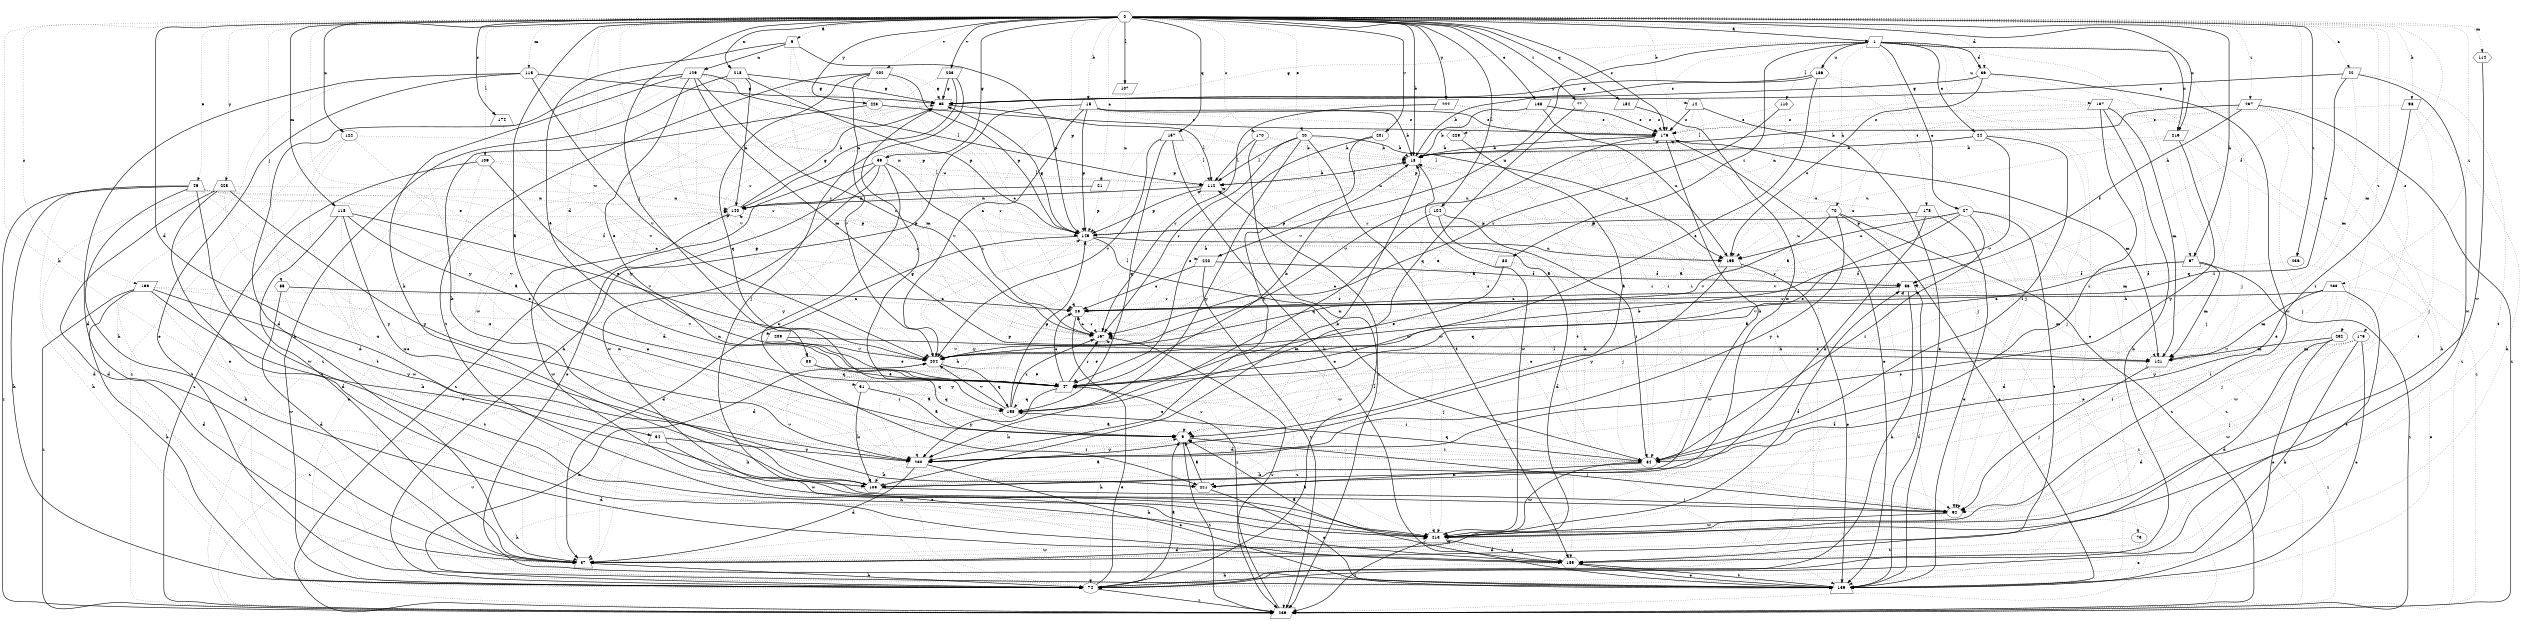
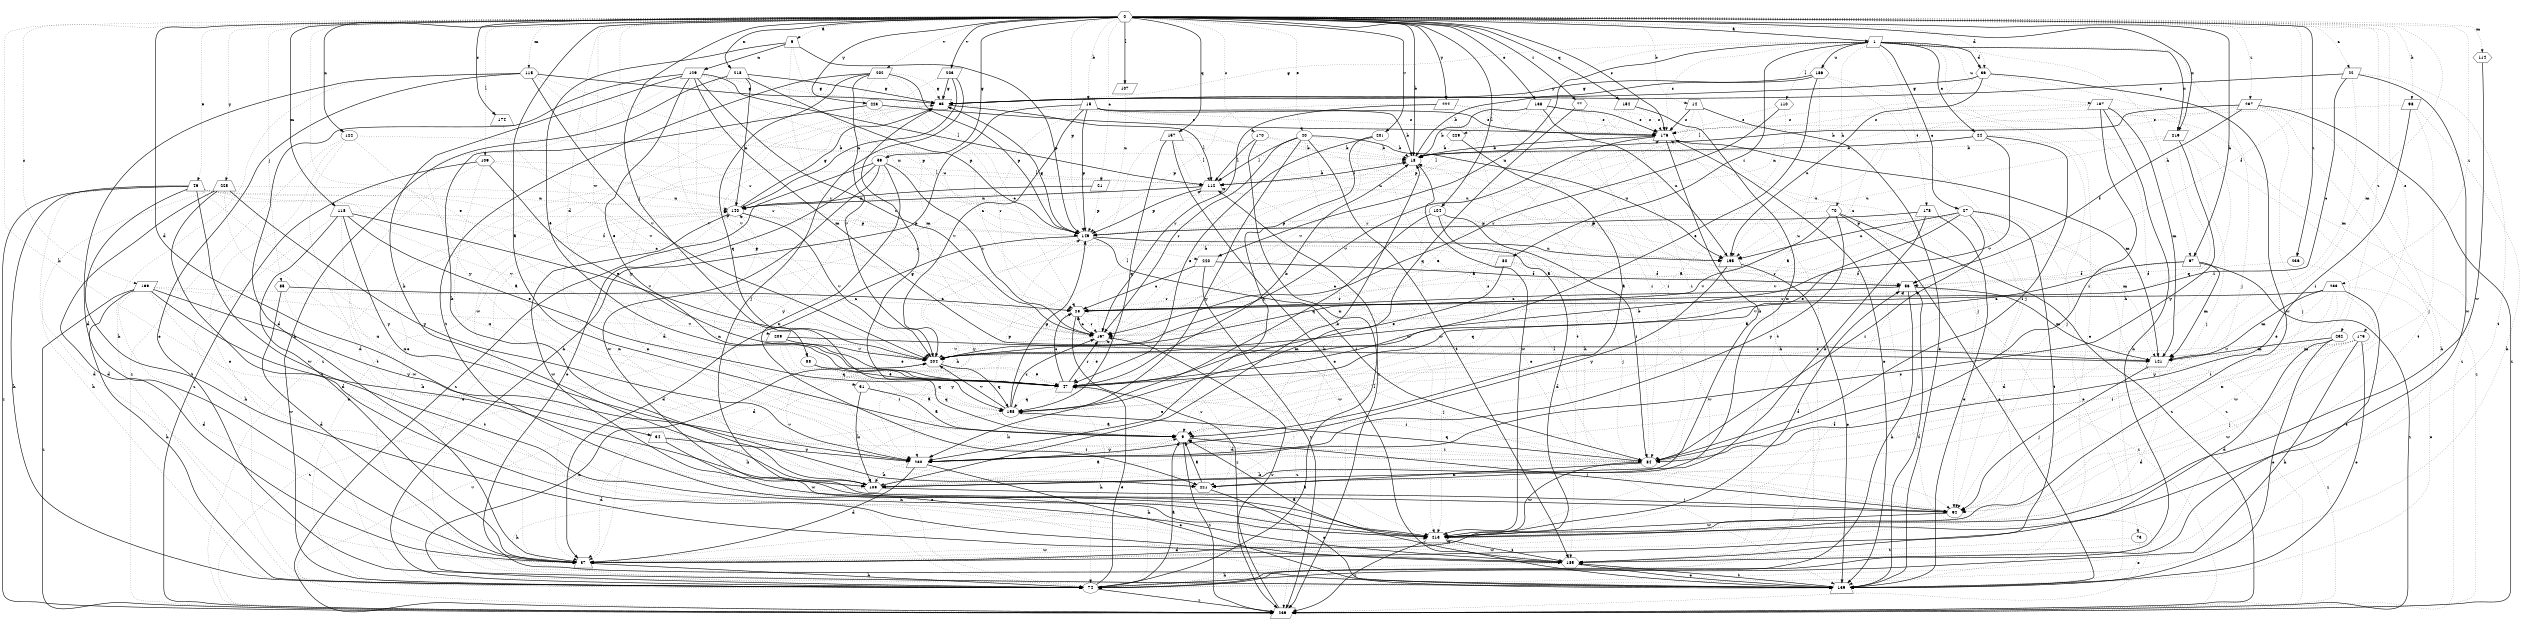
edge "157" -> "204": now "140" -> "204"
edge "56" -> "121": style dotted -> bold
edge "233" -> "221": label "j" -> "x"
edge "47" -> "230": removed, label "y"
edge "185" -> "213": label "d" -> "w"
